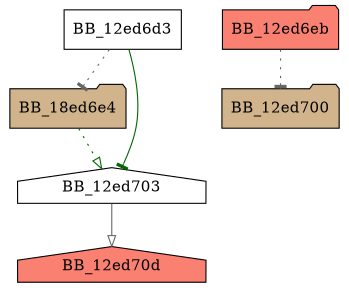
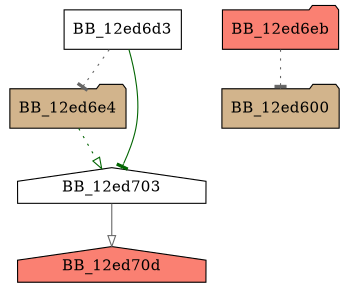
node "BB_18ed6e4": label "BB_18ed6e4" -> "BB_12ed6e4"
node "BB_12ed700": label "BB_12ed700" -> "BB_12ed600"
